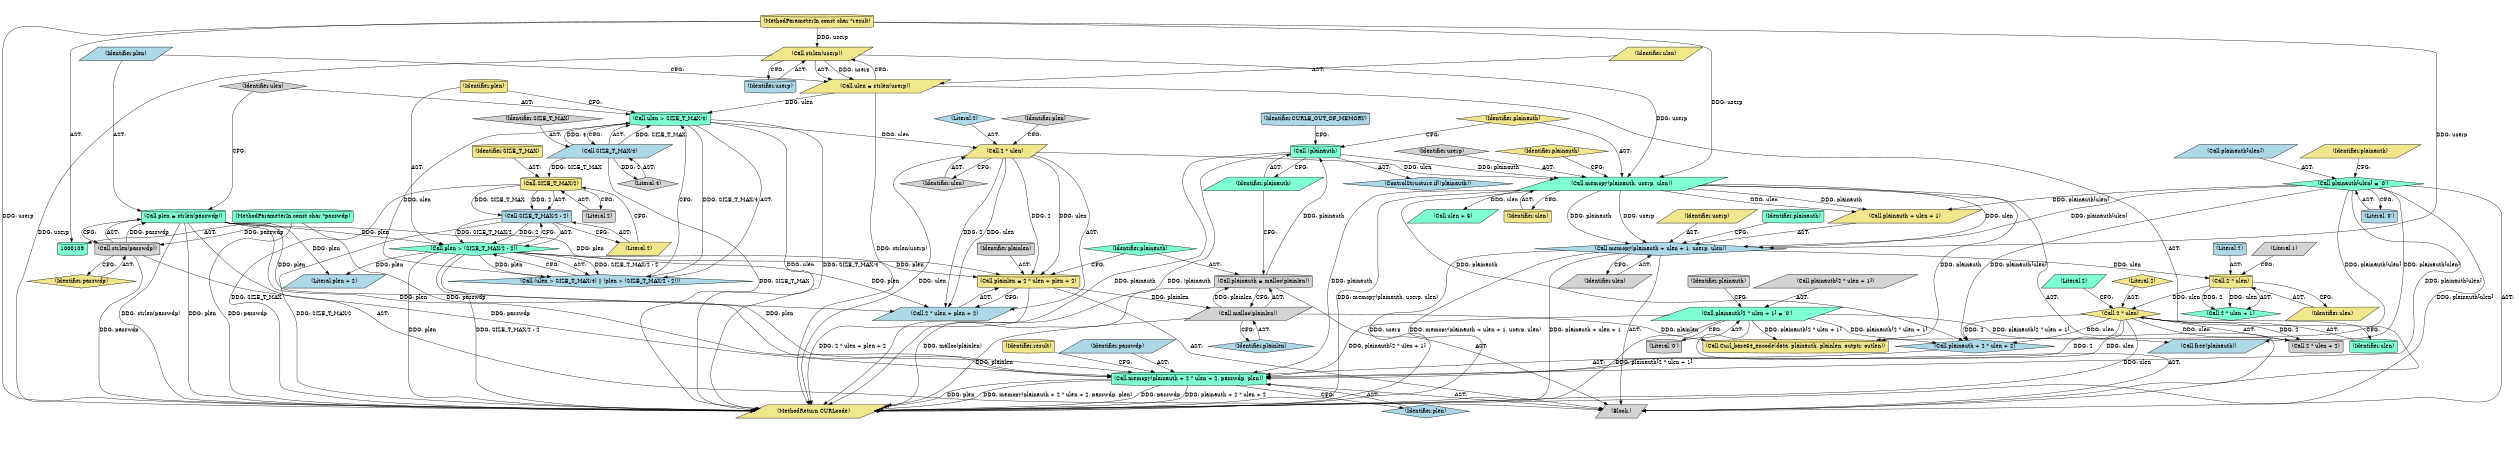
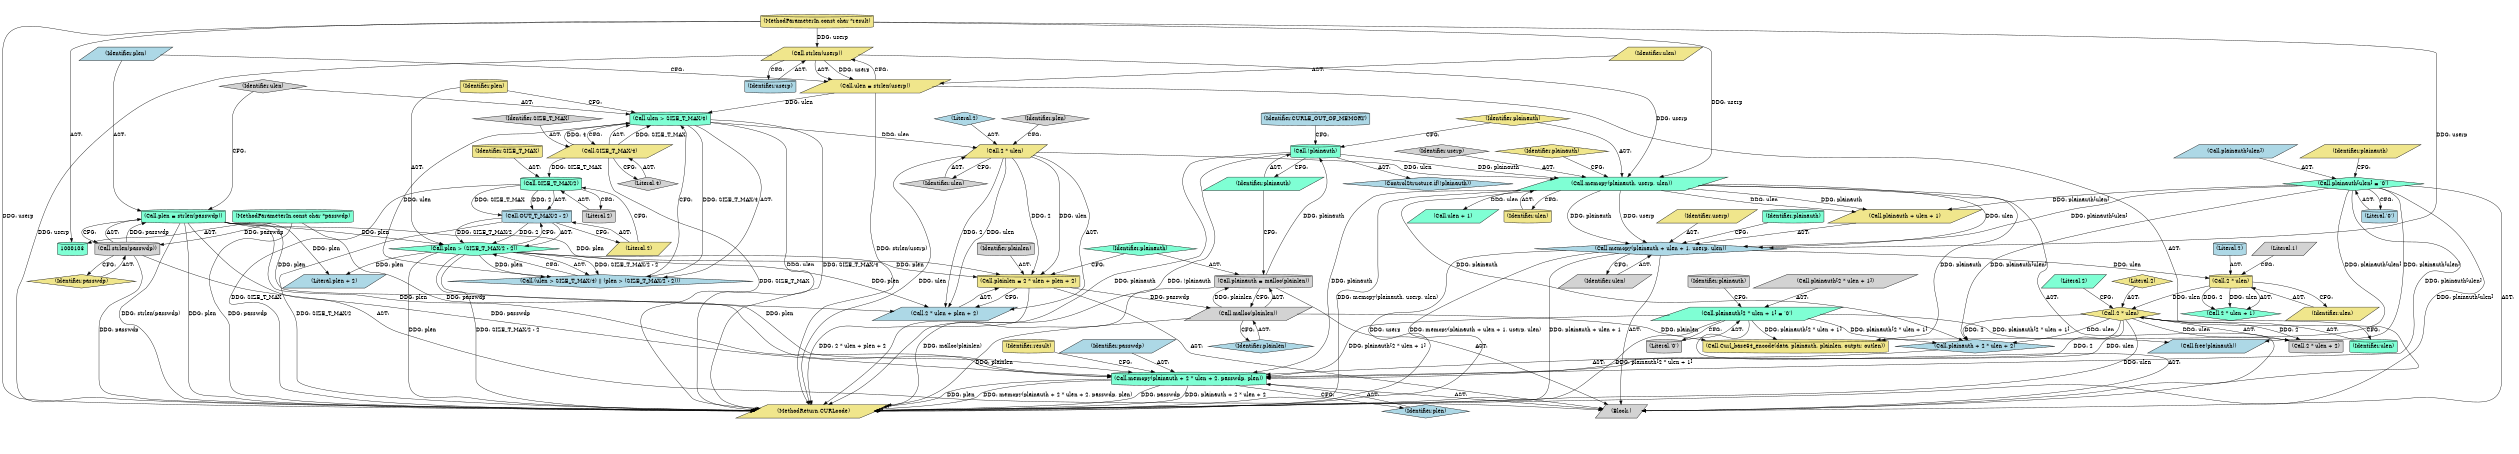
node "(Call,SIZE_T_MAX/4)": fillcolor lightblue -> khaki
edge "(Call,SIZE_T_MAX/4)" -> "(Literal,4)": label "DDG: 2" -> "CFG: "
node "(Call,SIZE_T_MAX/2)": fillcolor khaki -> aquamarine
node "(Call,SIZE_T_MAX/2 - 2)": label "(Call,SIZE_T_MAX/2 - 2)" -> "(Call,OUT_T_MAX/2 - 2)"
node "(Call,ulen + 6)": label "(Call,ulen + 6)" -> "(Call,ulen + 1)"
node "1000109": label "1000109" -> "1000103"
edge "(Call,plainlen = 2 * ulen + plen + 2)" -> "(Call,malloc(plainlen))": label "DDG: plainlen" -> "DDG: passwdp"
